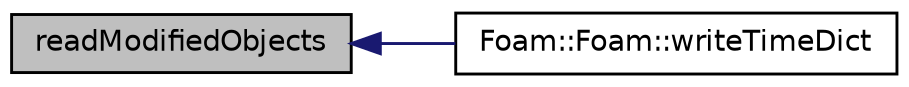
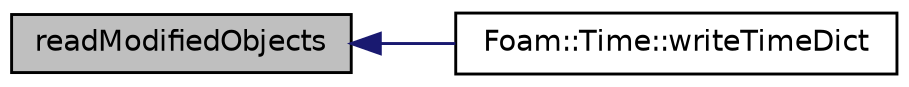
node "Foam::Foam::writeTimeDict": label "Foam::Foam::writeTimeDict" -> "Foam::Time::writeTimeDict"
